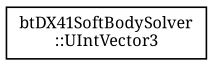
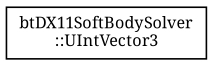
node "btDX41SoftBodySolver ::UIntVector3": label "btDX41SoftBodySolver ::UIntVector3" -> "btDX11SoftBodySolver ::UIntVector3"
